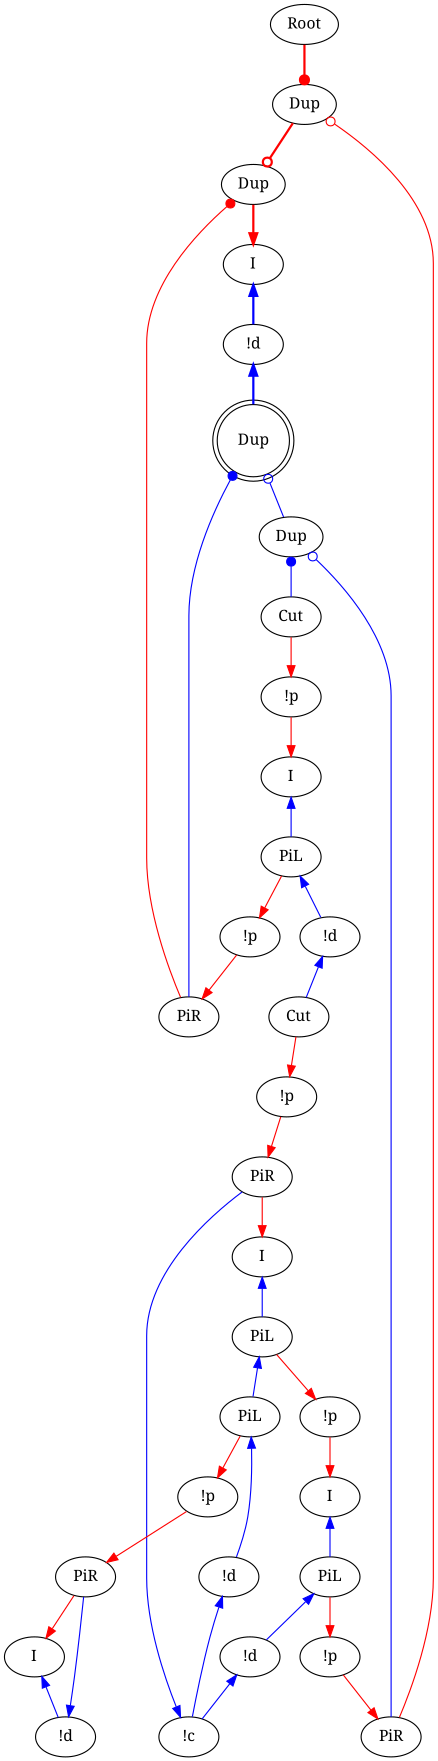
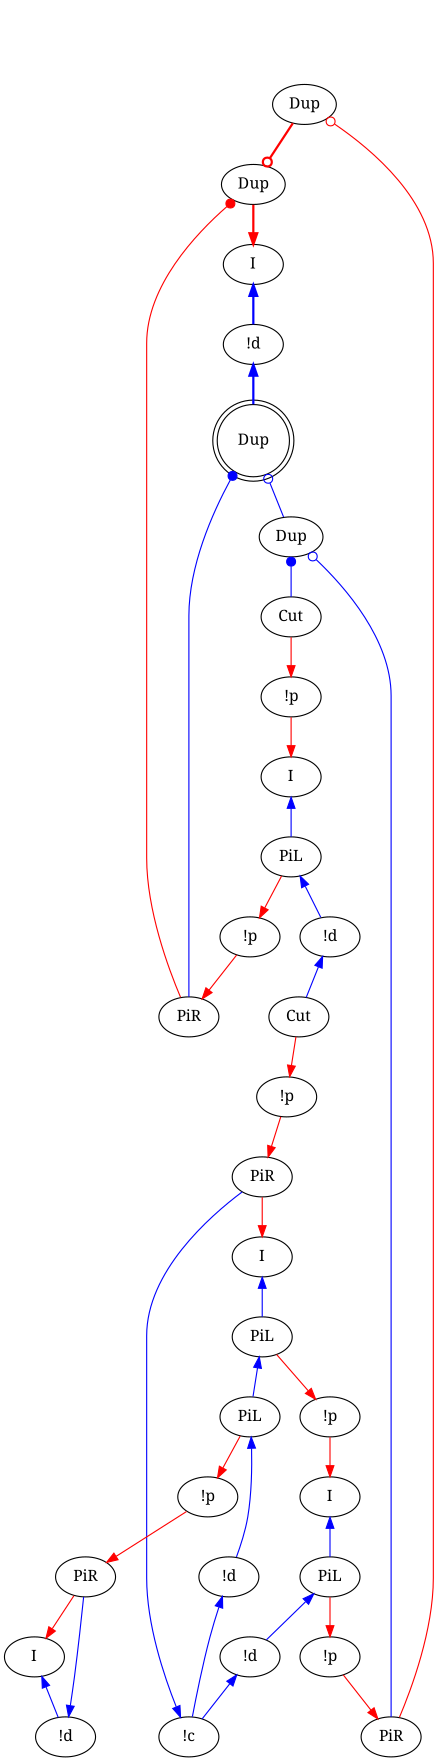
node "Root": removed
